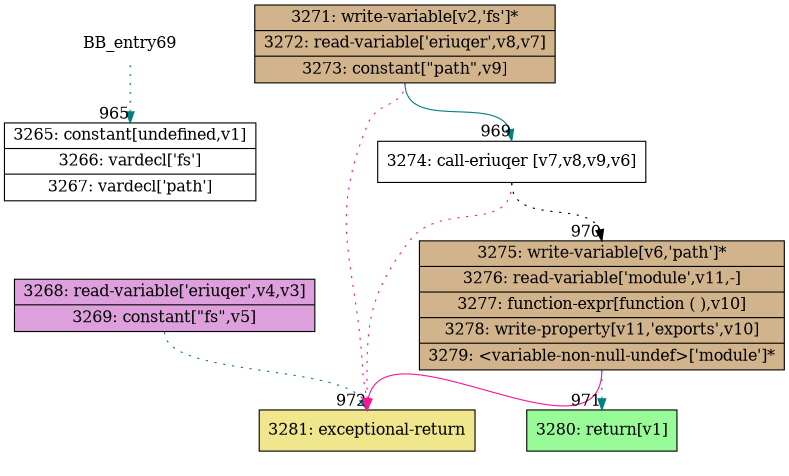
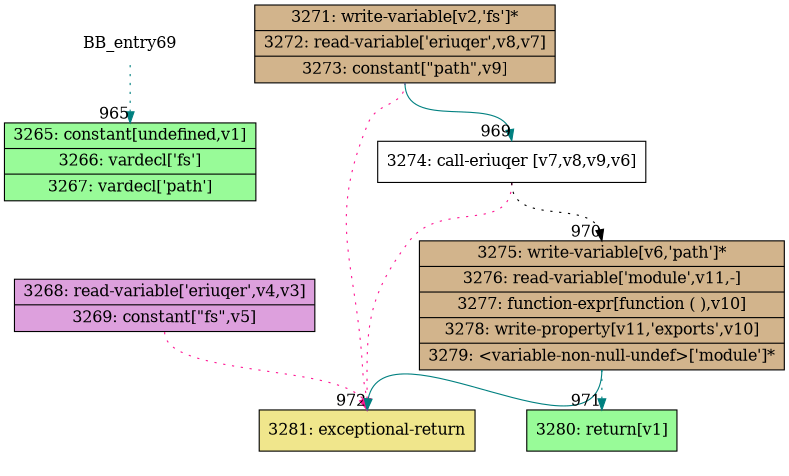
node "3265: constant[undefined,v1]": fillcolor white -> palegreen
edge "3268: read-variable['eriuqer',v4,v3]" -> "3281: exceptional-return": color teal -> deeppink
edge "3275: write-variable[v6,'path']*" -> "3281: exceptional-return": color deeppink -> teal
